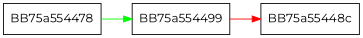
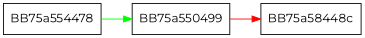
node "BB75a554499": label "BB75a554499" -> "BB75a550499"
node "BB75a55448c": label "BB75a55448c" -> "BB75a58448c"
